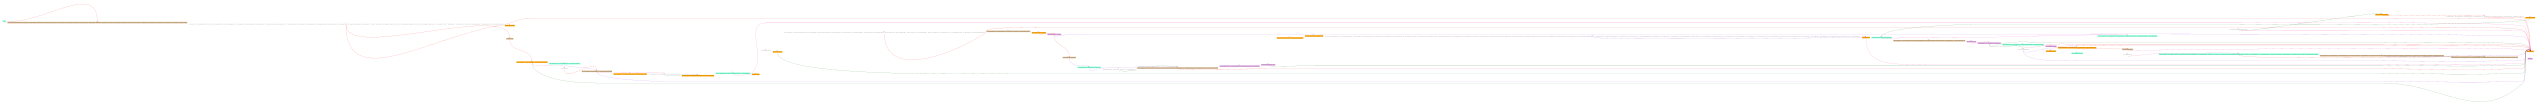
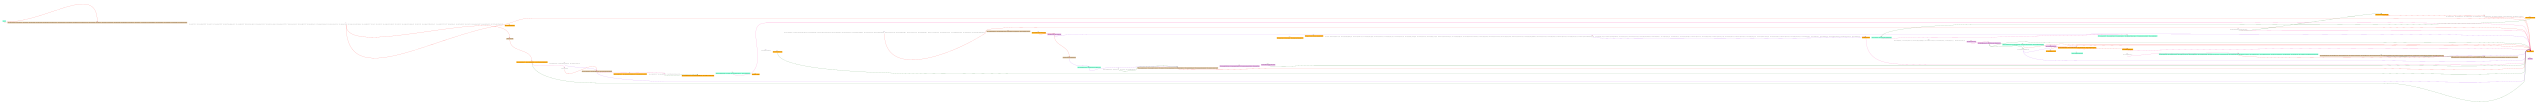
node "3796: read-variable['YUI',v74,-]": fillcolor tan -> white
node "3816: call-add [v83,v84,v85,v86,v87,-]*": fillcolor tan -> orange
node "3653: read-variable['win',v22,-]": fillcolor aquamarine -> white
